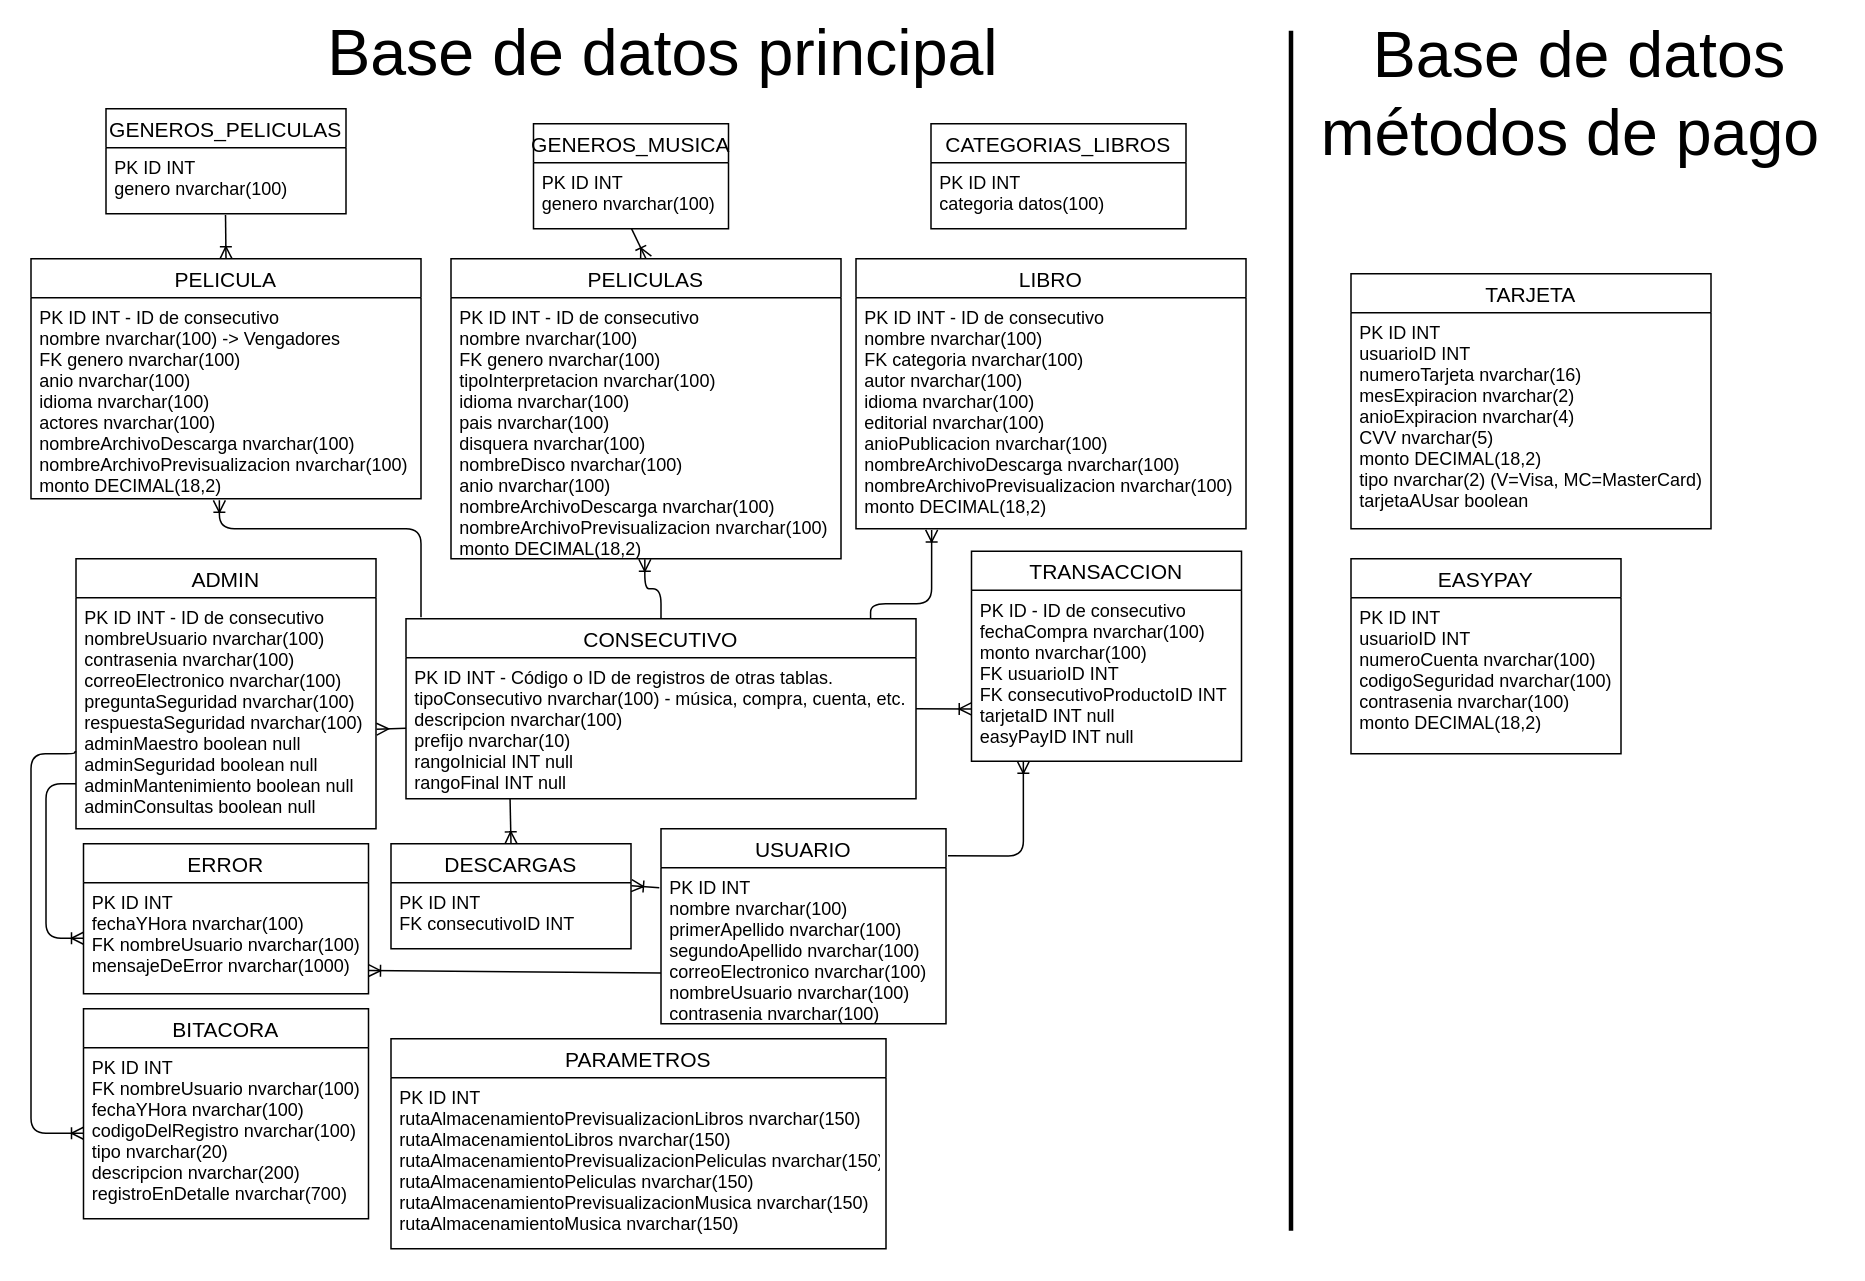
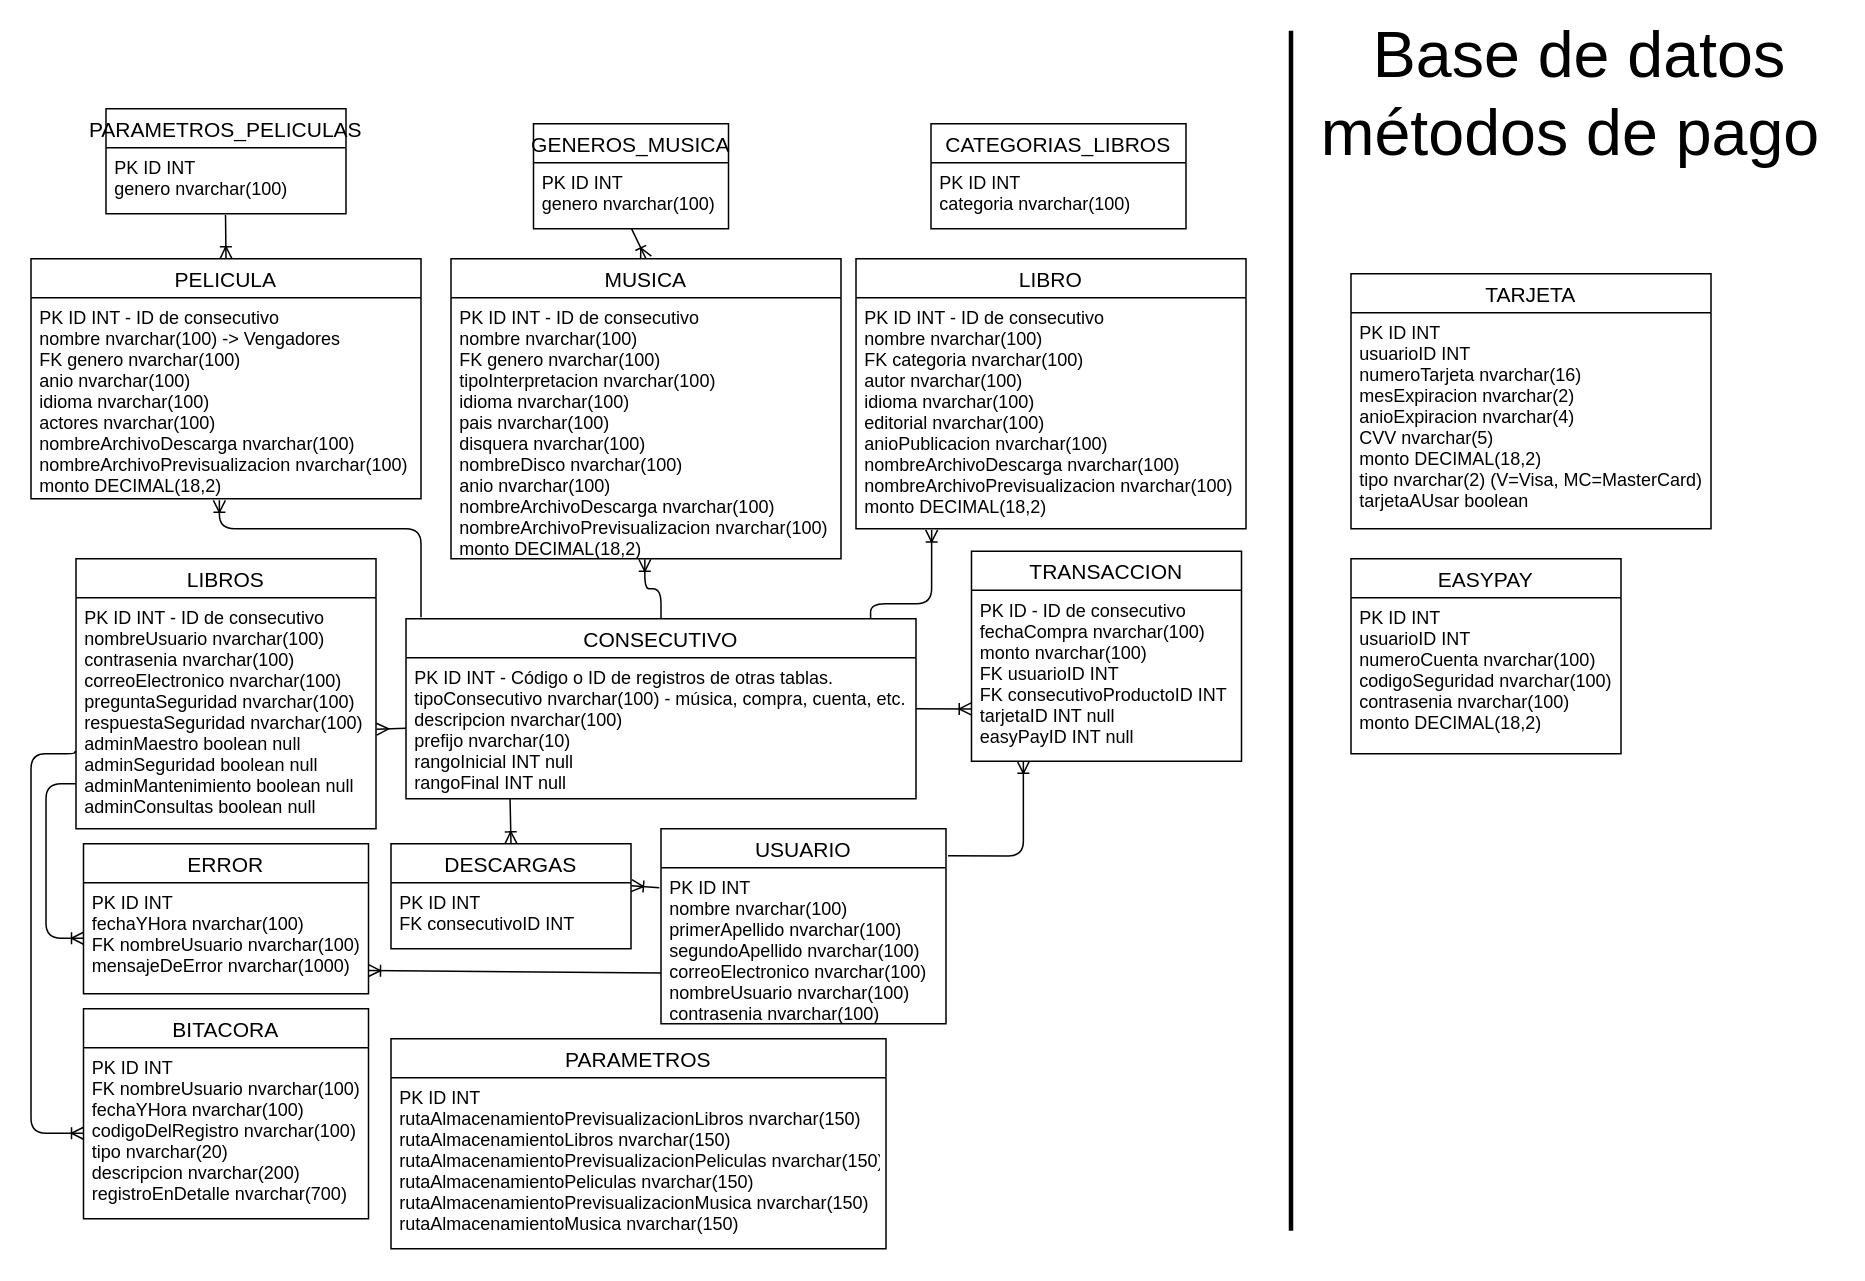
node "Base de datos principal": removed
node "GENEROS_PELICULAS": label "GENEROS_PELICULAS" -> "PARAMETROS_PELICULAS"
node "PK ID INT categoria datos(100)": label "PK ID INT categoria datos(100)" -> "PK ID INT categoria nvarchar(100)"
node "PELICULAS": label "PELICULAS" -> "MUSICA"
node "ADMIN": label "ADMIN" -> "LIBROS"
